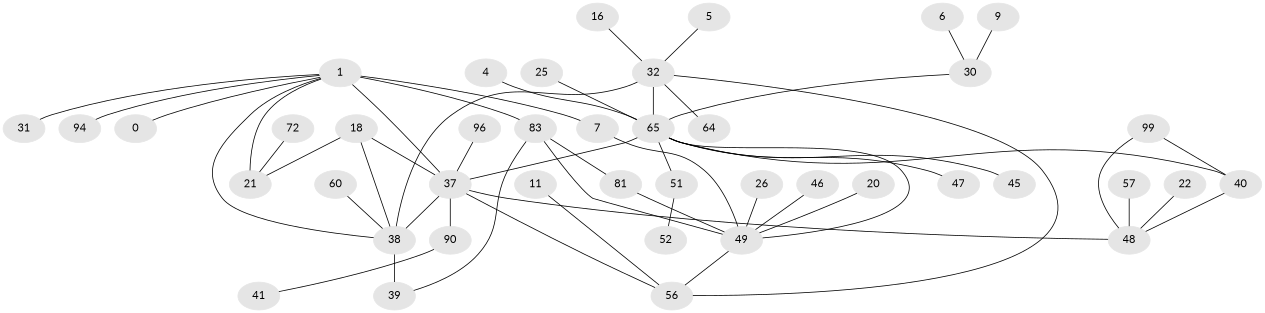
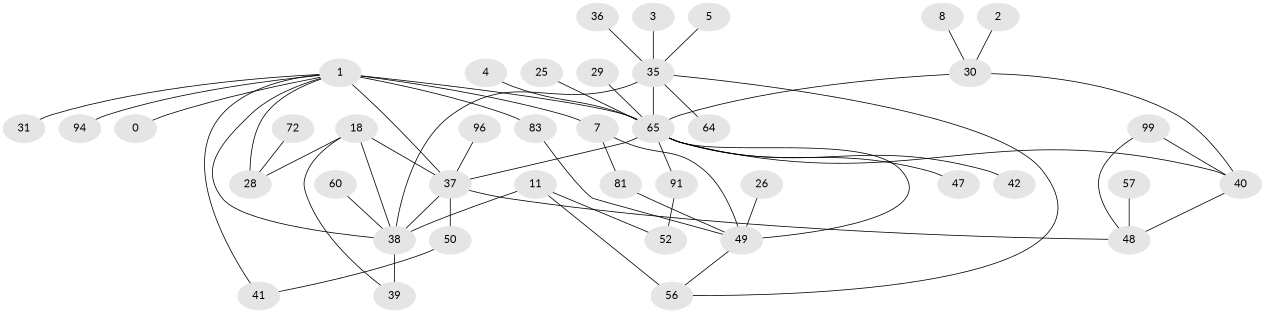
node "16": label "16" -> "36"
node "3": added
node "6": label "6" -> "8"
node "9": label "9" -> "2"
node "29": added
node "32": label "32" -> "35"
edge "1" -- "65": added
edge "30" -- "40": added
edge "1" -- "41": added
edge "83" -- "81": now "7" -- "81"
node "21": label "21" -> "28"
node "51": label "51" -> "91"
node "46": removed
node "20": removed
node "45": label "45" -> "42"
node "22": removed
edge "11" -- "38": added
edge "11" -- "52": added
edge "83" -- "39": now "18" -- "39"
node "90": label "90" -> "50"
edge "37" -- "56": removed
